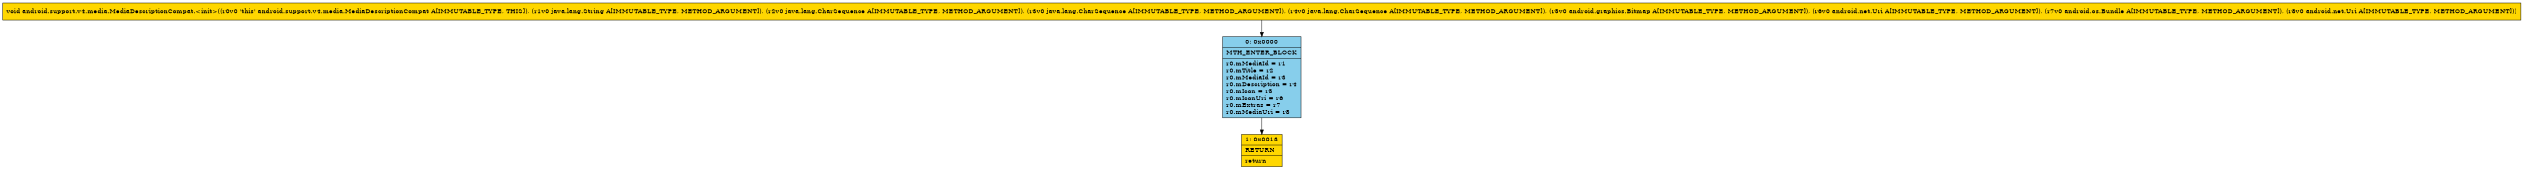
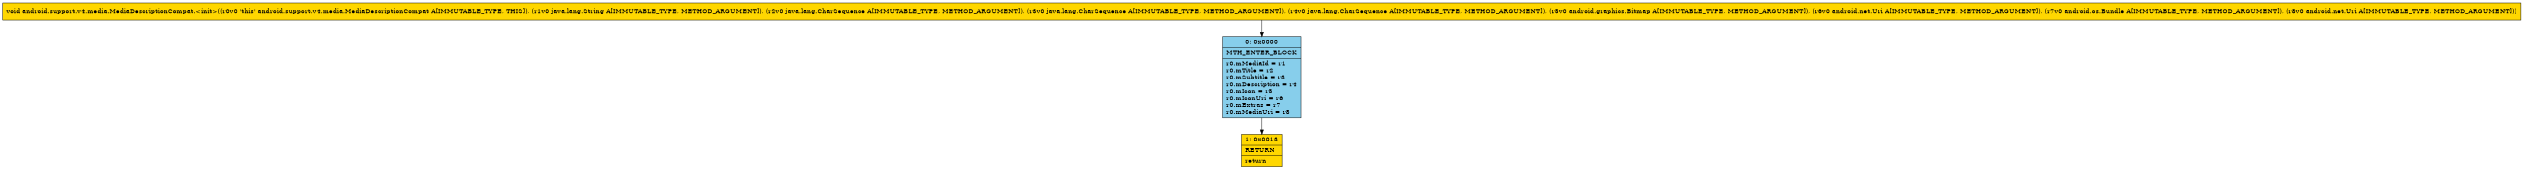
node "0: 0x0000": text "r0.mMediaId = r3" -> "r0.mSubtitle = r3"
